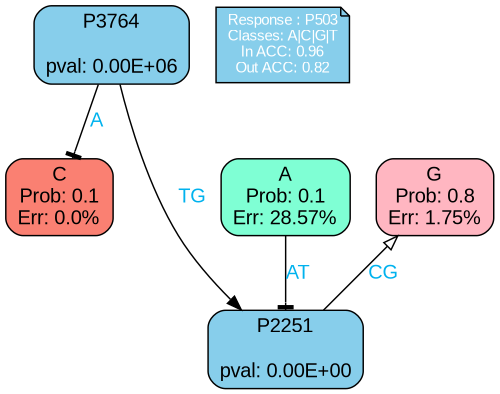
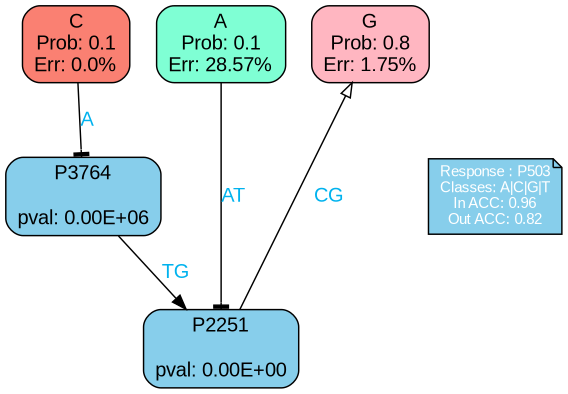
edge "P3764 pval: 0.00E+06" -> "C Prob: 0.1 Err: 0.0%": reversed
